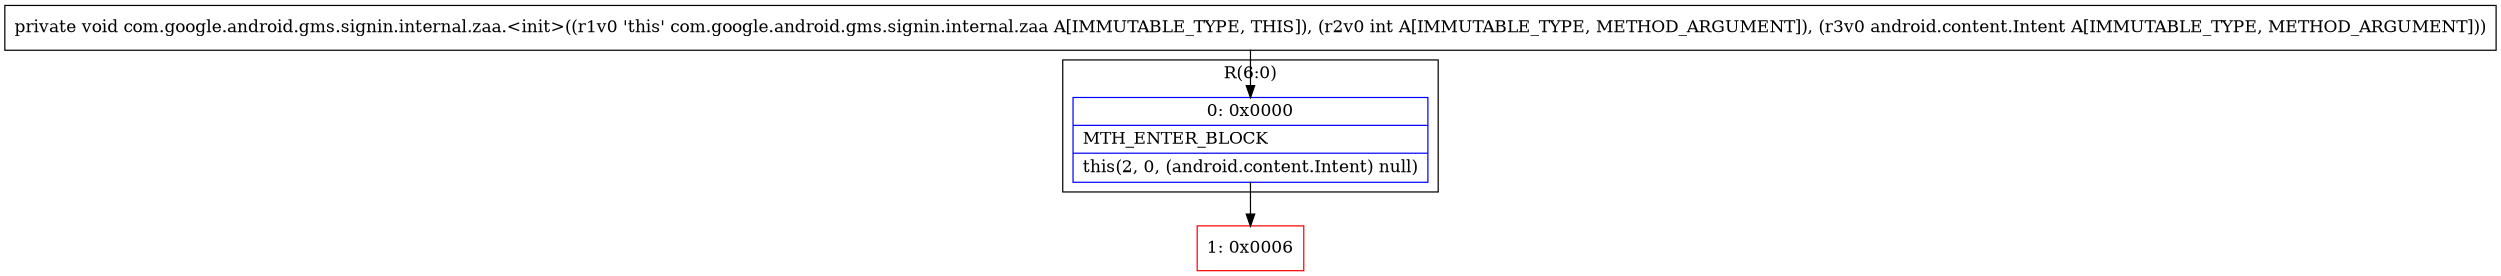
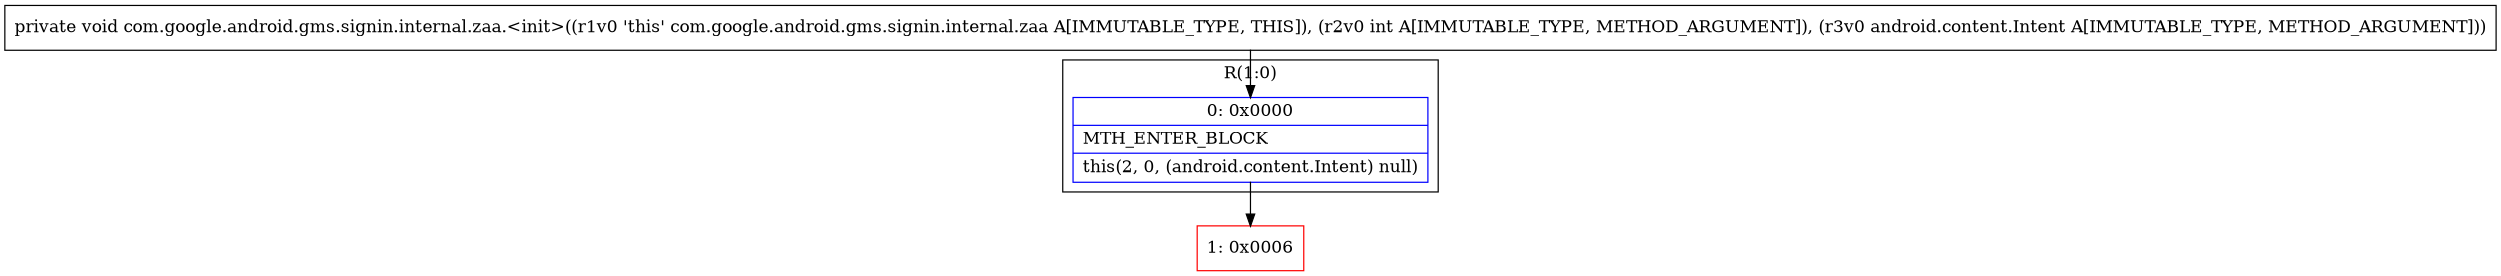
cluster "R(6:0)": label "R(6:0)" -> "R(1:0)"
